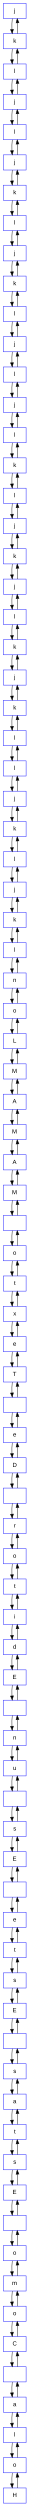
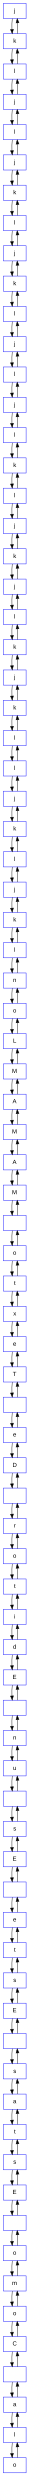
node "H": removed
